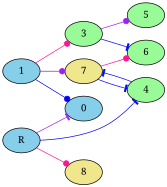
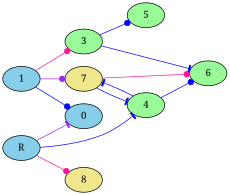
edge "3" -> "5": color purple -> blue
edge "4" -> "6": added
